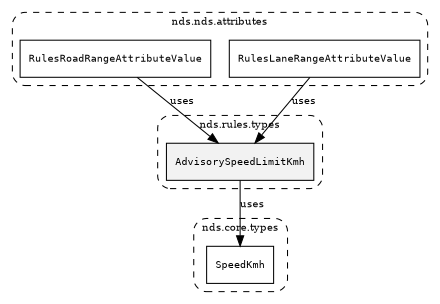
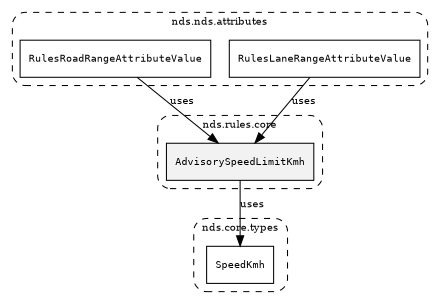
cluster "nds.rules.types": label "nds.rules.types" -> "nds.rules.core"
